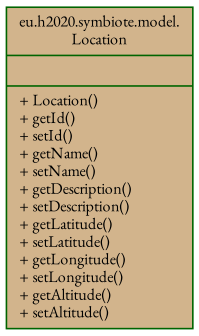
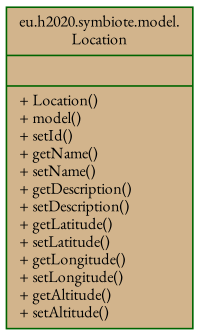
node "eu.h2020.symbiote.model.": text "+ getId()" -> "+ model()"
